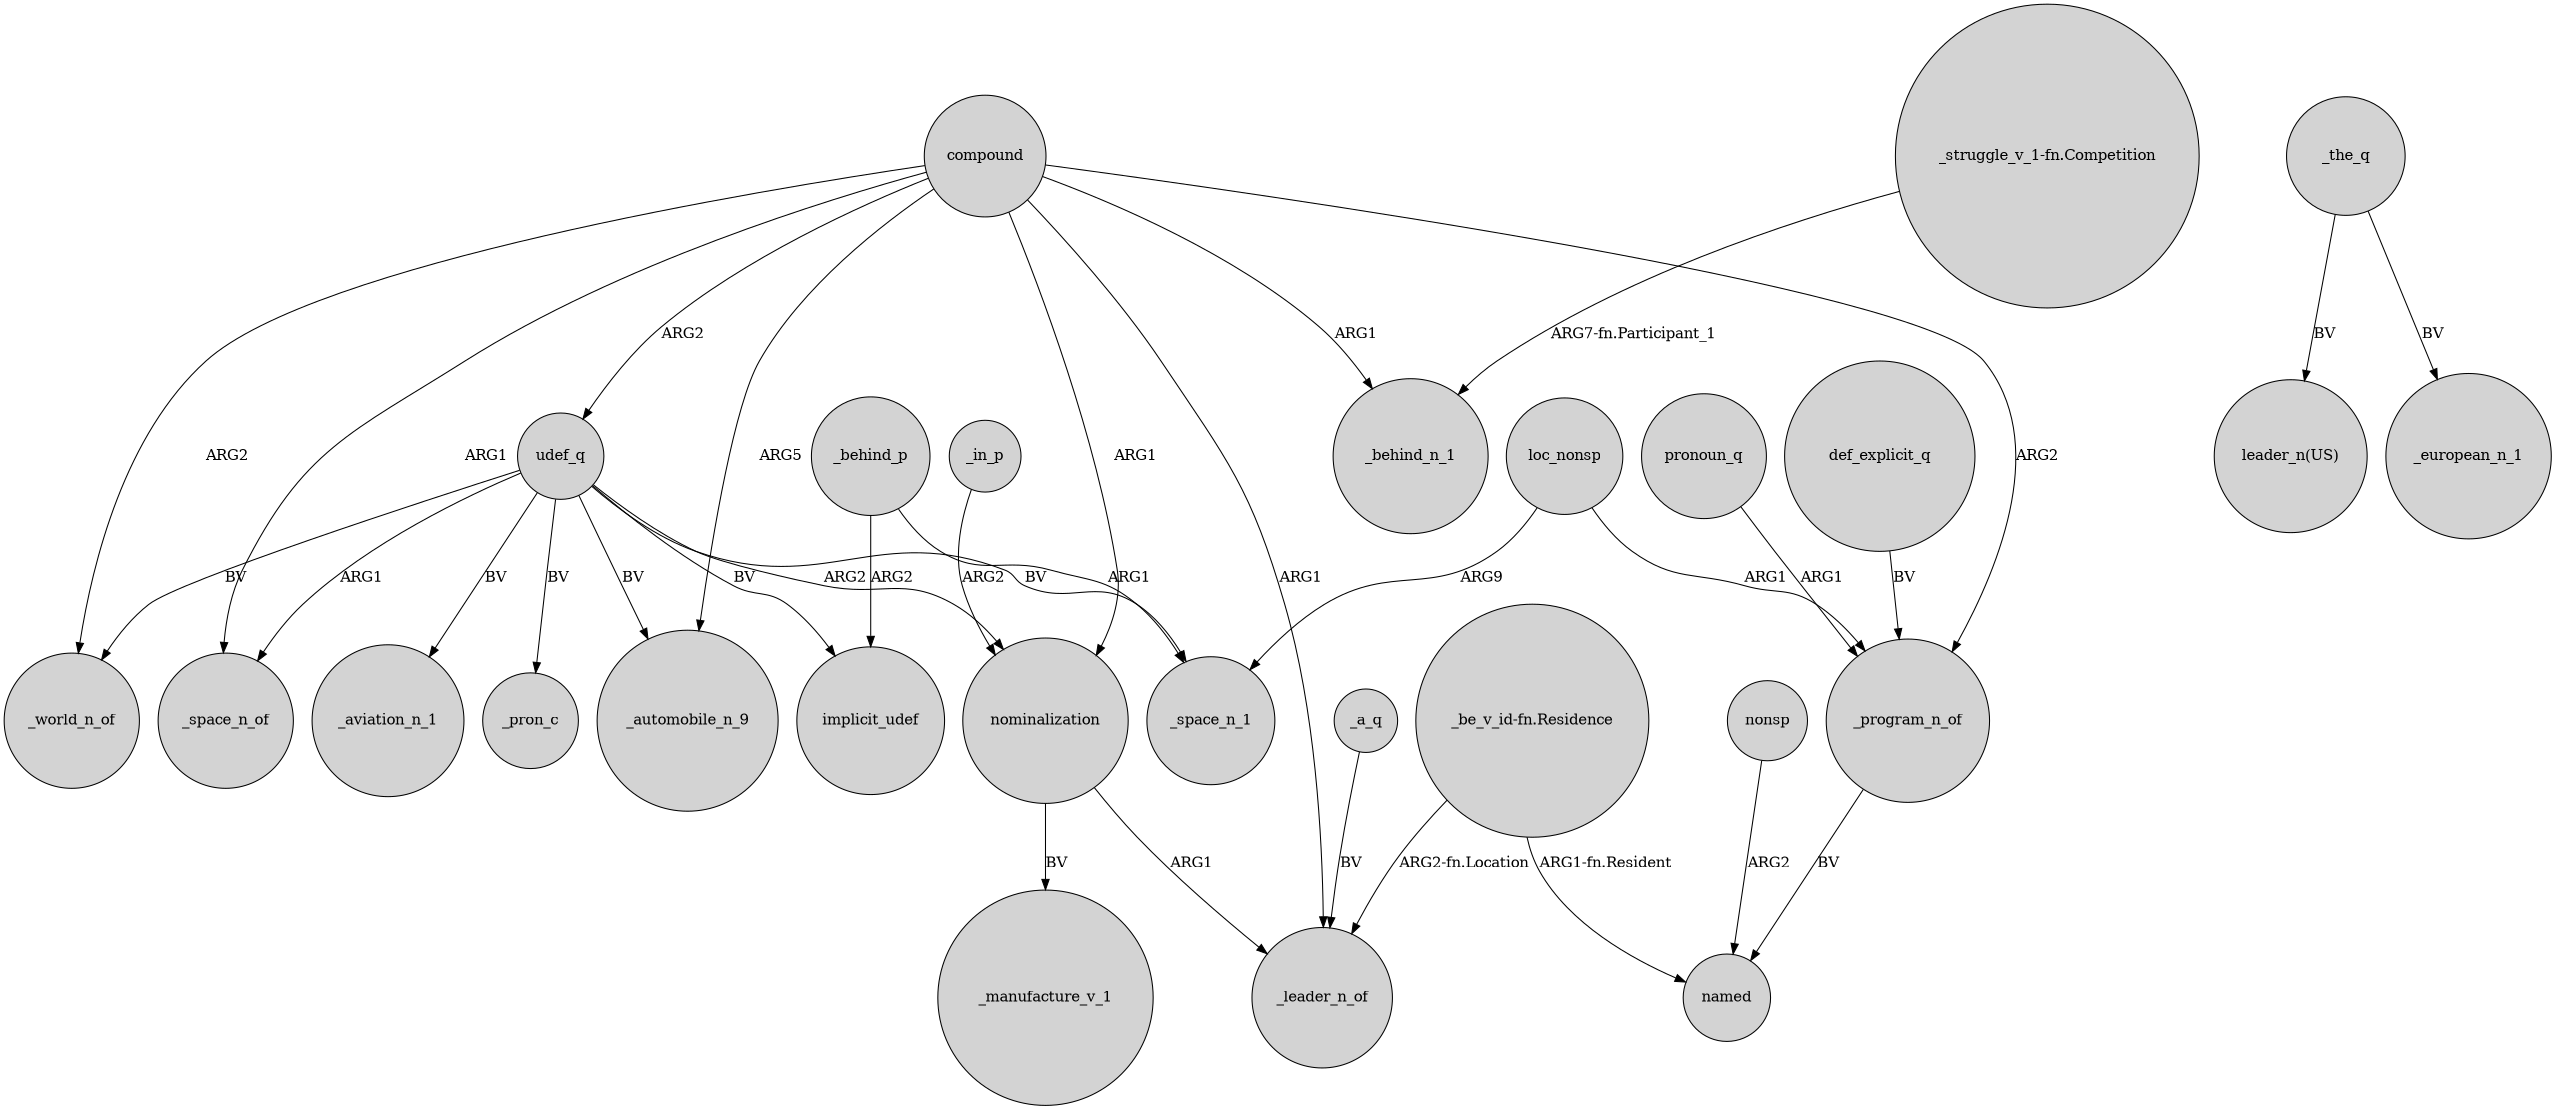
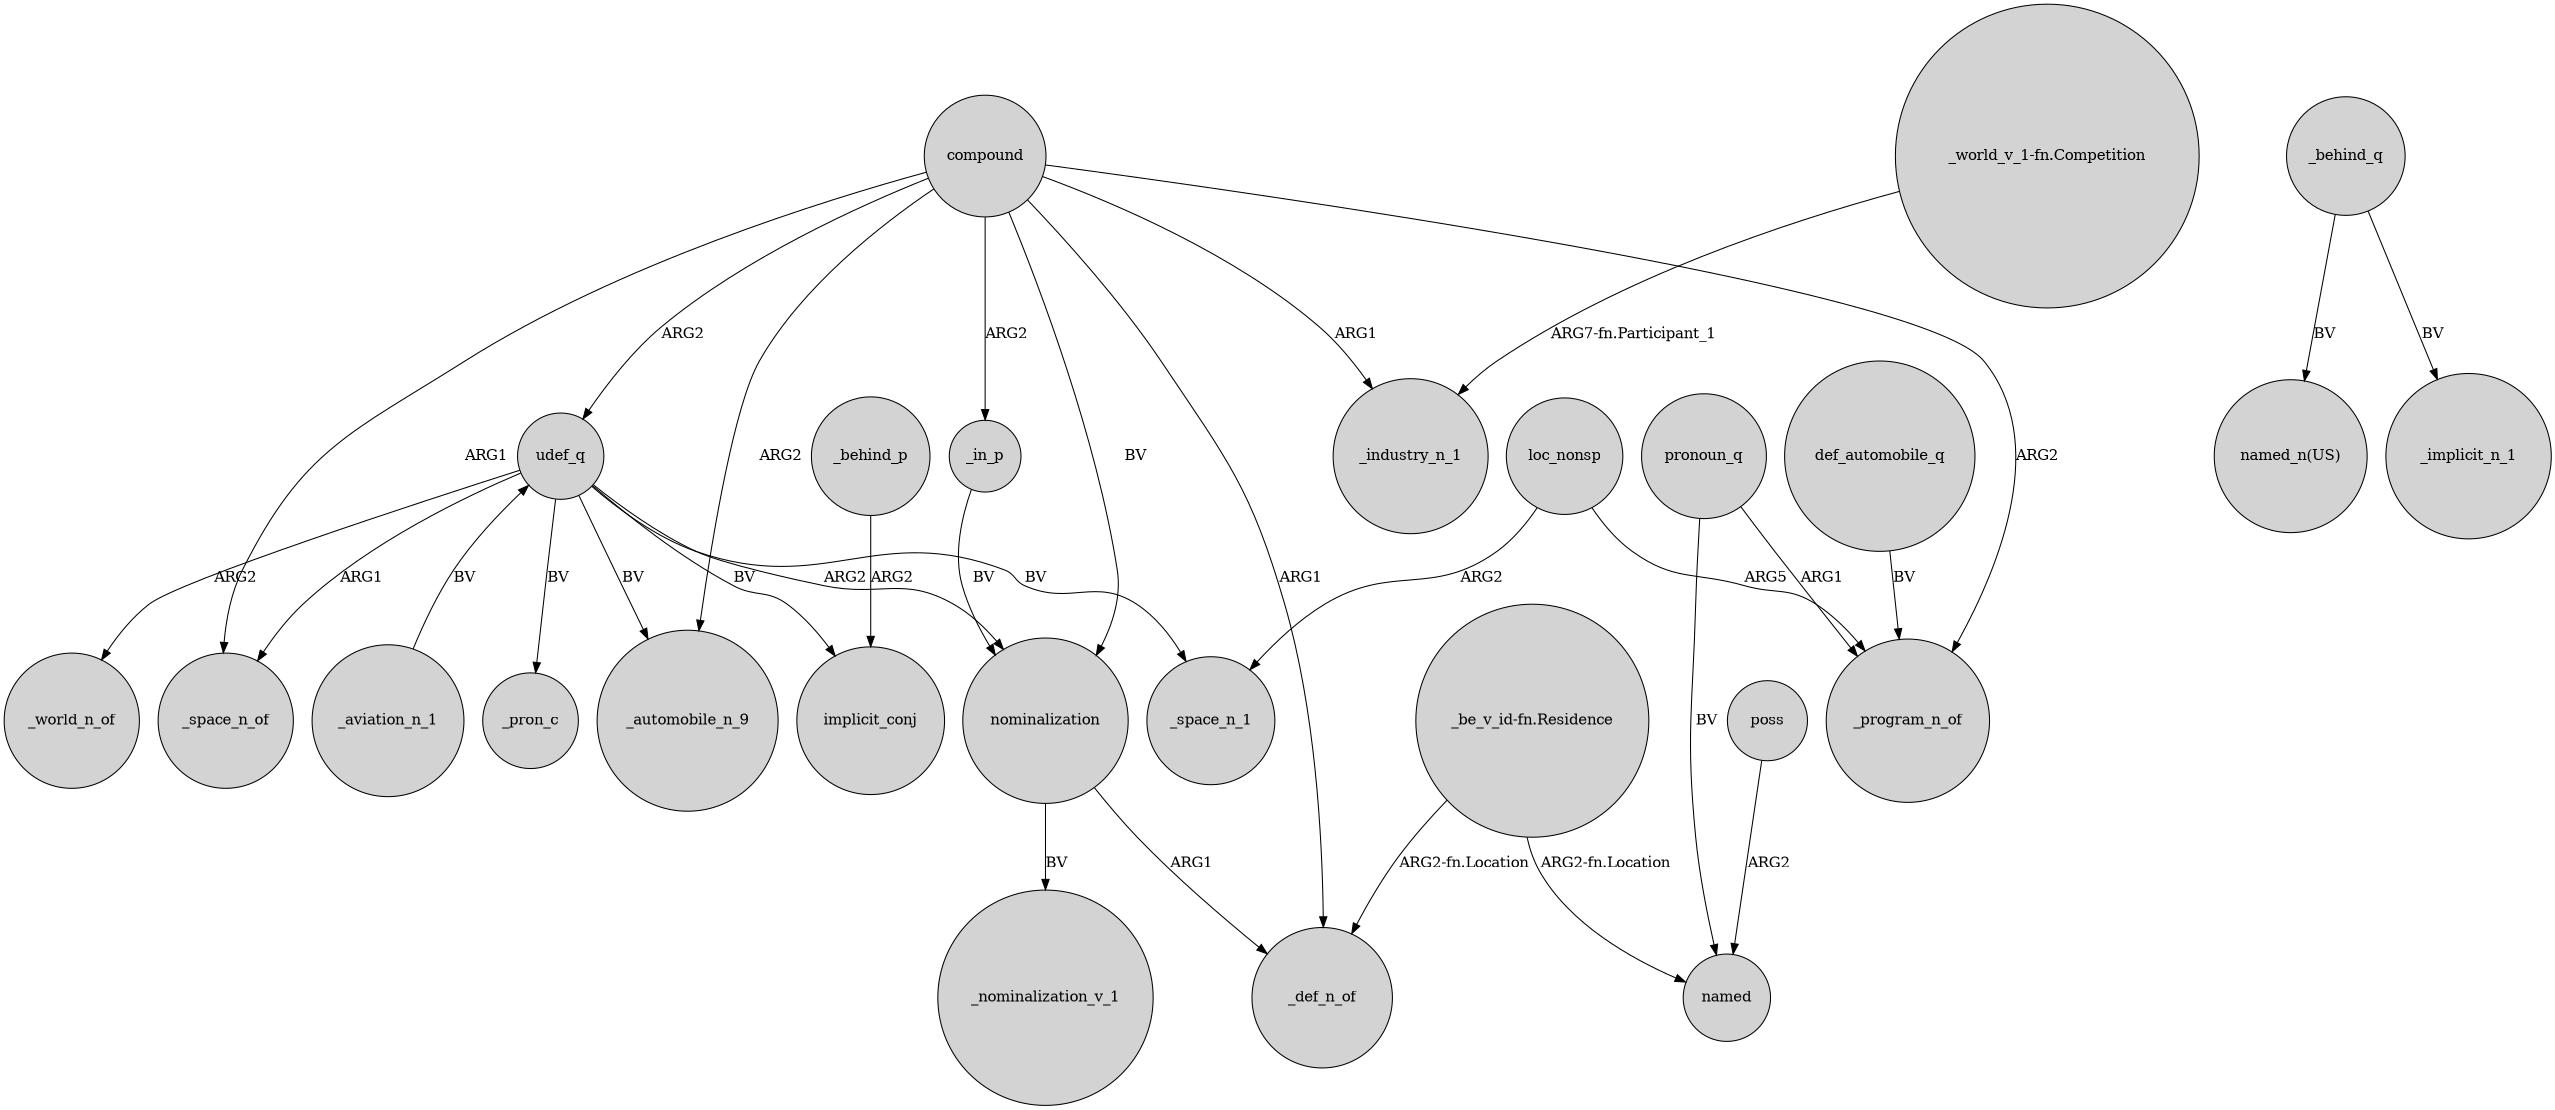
node "_struggle_v_1-fn.Competition": label "_struggle_v_1-fn.Competition" -> "_world_v_1-fn.Competition"
node "_the_q": label "_the_q" -> "_behind_q"
edge "compound" -> "_world_n_of": now "compound" -> "_in_p"
edge "compound" -> "_automobile_n_9": label "ARG5" -> "ARG2"
edge "compound" -> "nominalization": label "ARG1" -> "BV"
node "_behind_n_1": label "_behind_n_1" -> "_industry_n_1"
node "def_explicit_q": label "def_explicit_q" -> "def_automobile_q"
node "leader_n(US)": label "leader_n(US)" -> "named_n(US)"
node "_european_n_1": label "_european_n_1" -> "_implicit_n_1"
edge "_behind_p" -> "_space_n_1": removed, label "ARG1"
edge "udef_q" -> "_aviation_n_1": reversed
edge "udef_q" -> "_world_n_of": label "BV" -> "ARG2"
edge "_in_p" -> "nominalization": label "ARG2" -> "BV"
edge "loc_nonsp" -> "_space_n_1": label "ARG9" -> "ARG2"
edge "loc_nonsp" -> "_program_n_of": label "ARG1" -> "ARG5"
node "implicit_udef": label "implicit_udef" -> "implicit_conj"
node "_a_q": removed
node "nonsp": label "nonsp" -> "poss"
edge "_be_v_id-fn.Residence" -> "named": label "ARG1-fn.Resident" -> "ARG2-fn.Location"
edge "_program_n_of" -> "named": now "pronoun_q" -> "named"
node "_manufacture_v_1": label "_manufacture_v_1" -> "_nominalization_v_1"
node "_leader_n_of": label "_leader_n_of" -> "_def_n_of"
